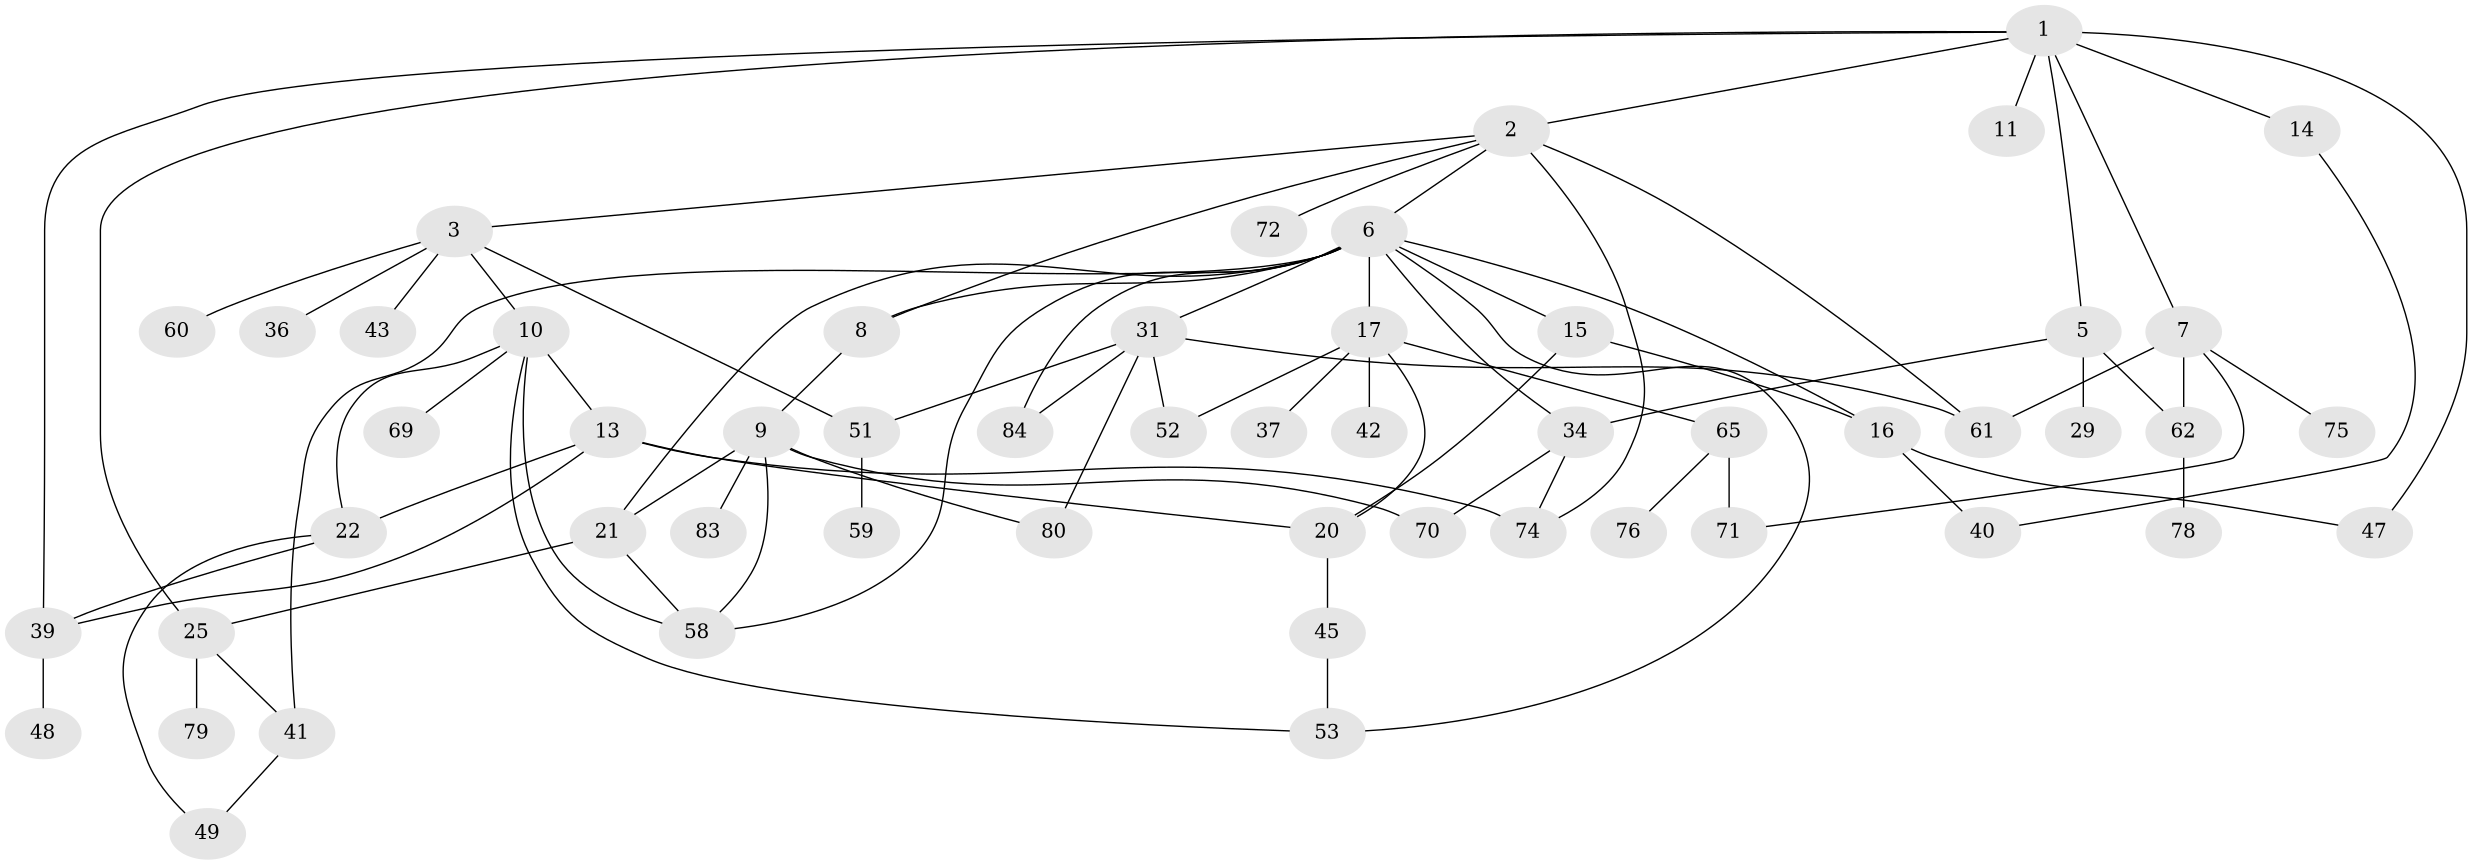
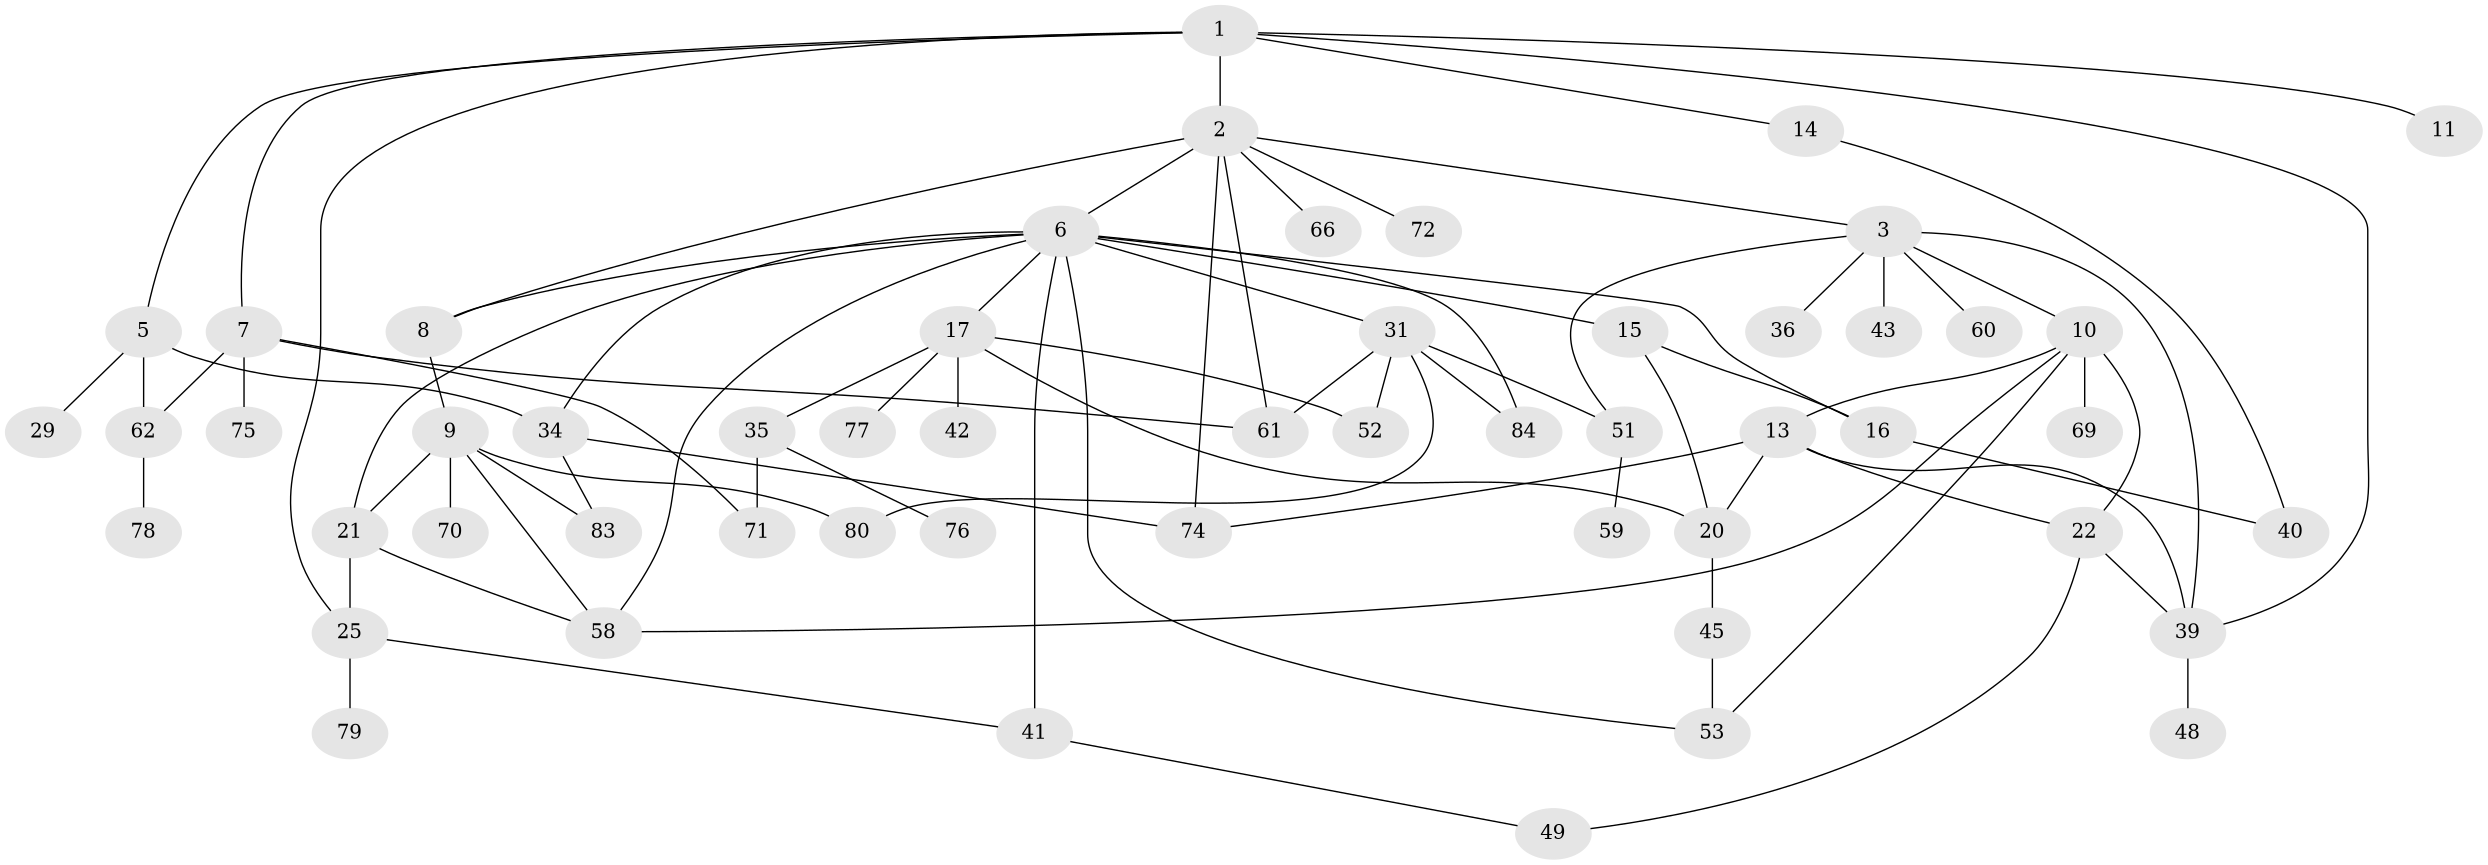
node "66": added
edge "3" -- "39": added
node "37": label "37" -> "77"
node "65": label "65" -> "35"
edge "34" -- "70": now "34" -- "83"
node "47": removed
